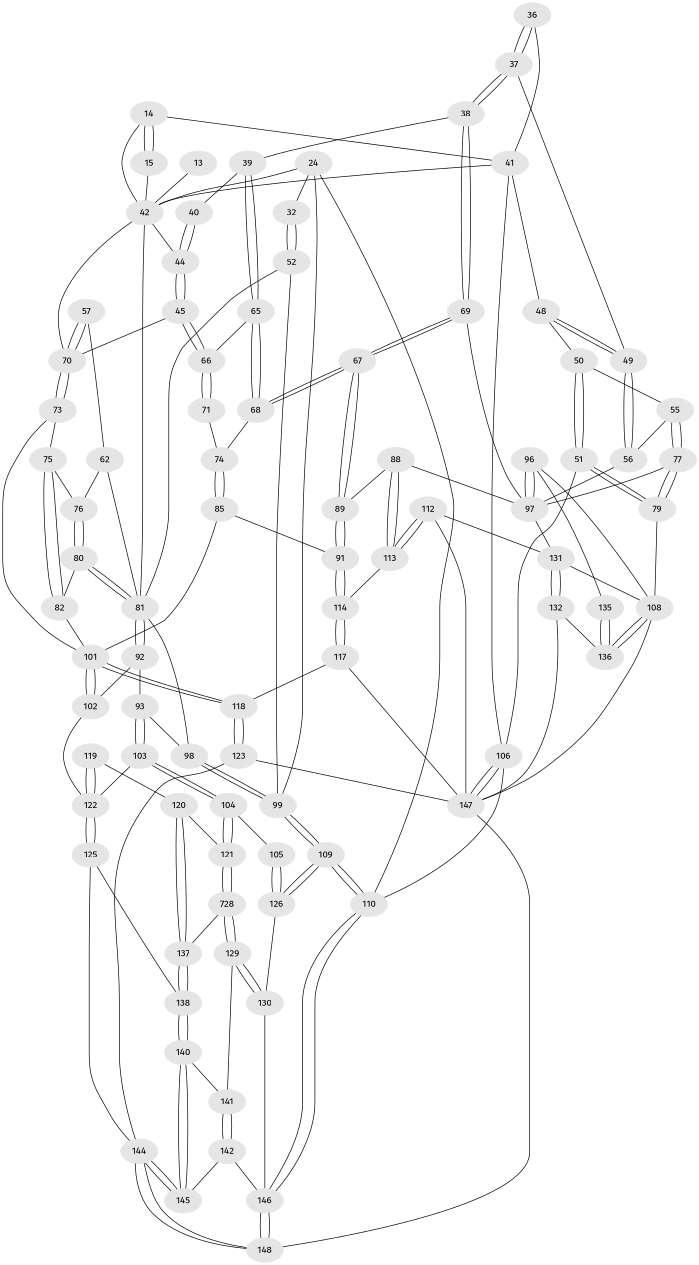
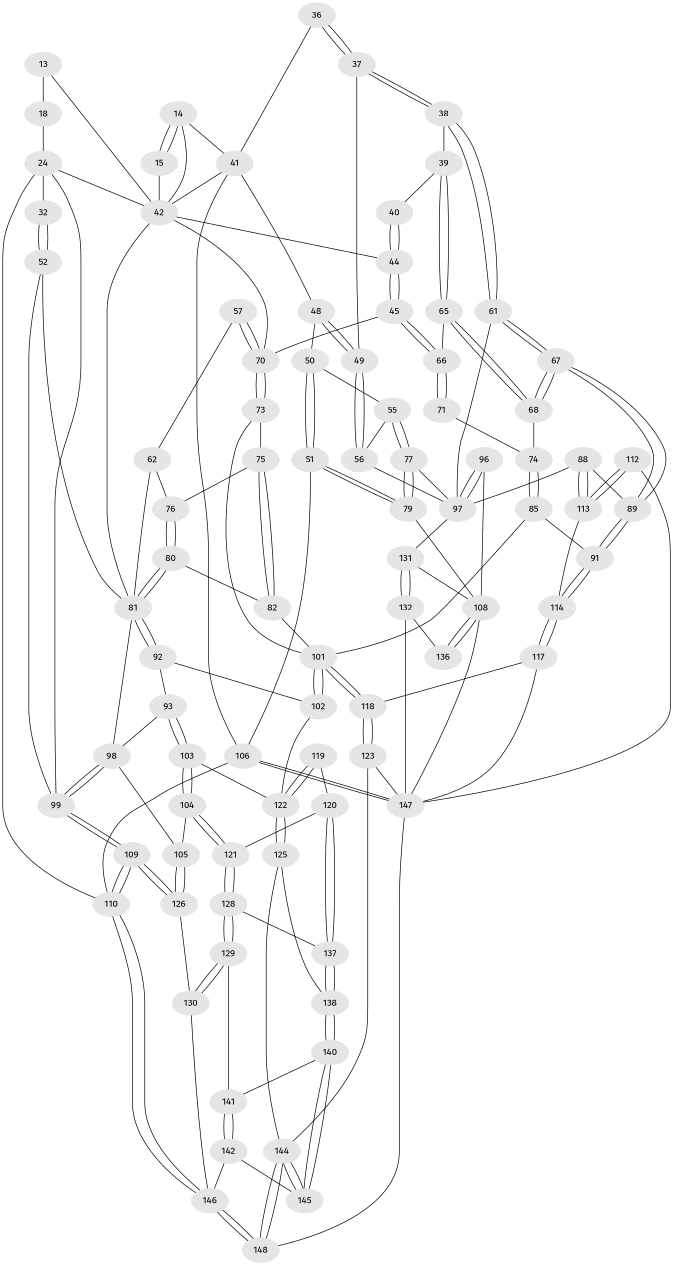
node "18": added
node "69": label "69" -> "61"
edge "112" -- "131": removed
node "135": removed
edge "98" -- "105": added
node "728": label "728" -> "128"
